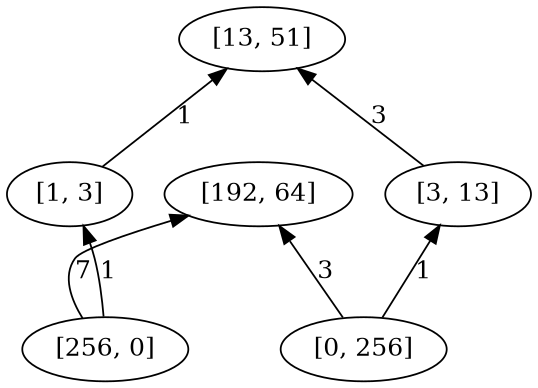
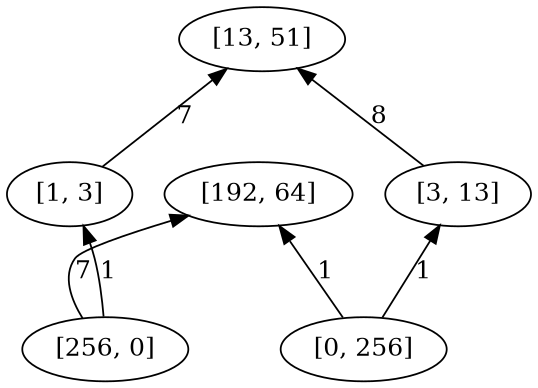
edge "[1, 3]" -> "[13, 51]": label "1" -> "7"
edge "[3, 13]" -> "[13, 51]": label "3" -> "8"
edge "[0, 256]" -> "[192, 64]": label "3" -> "1"
